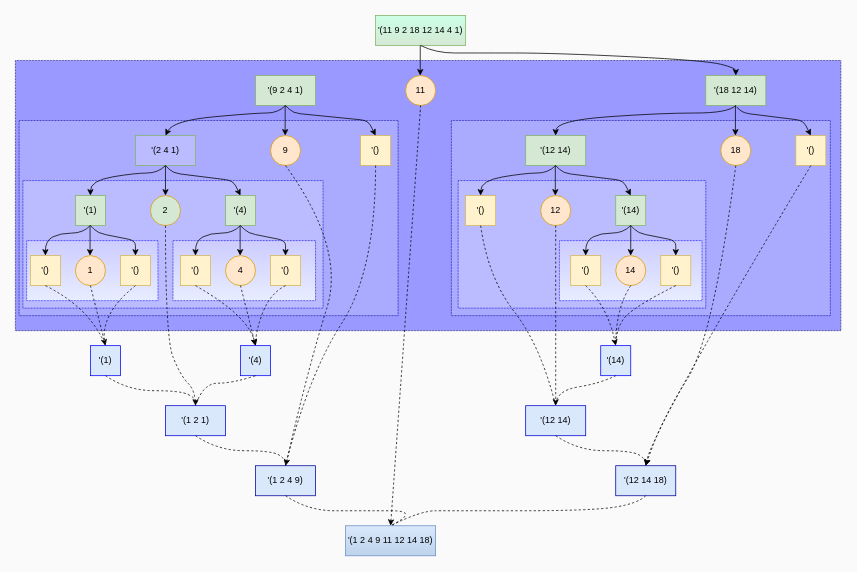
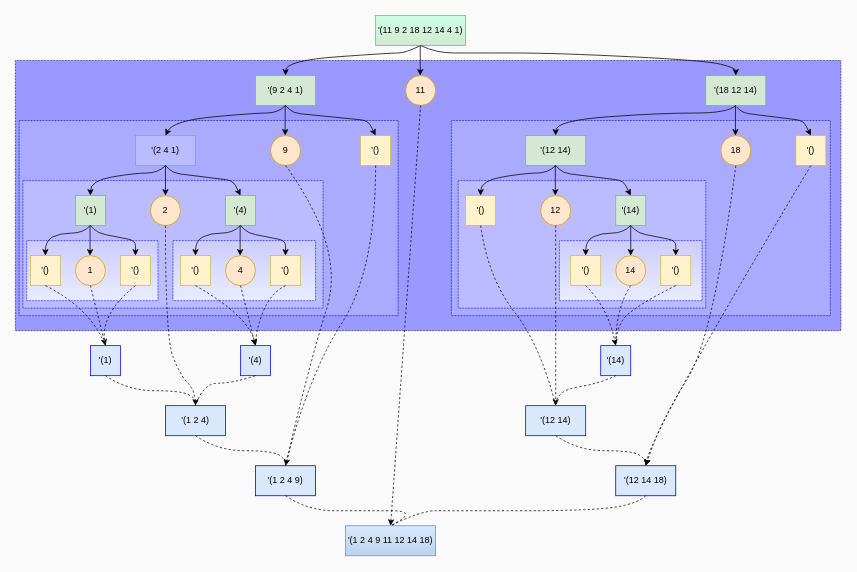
edge "'(11 9 2 18 12 14 4 1)" -> "'(9 2 4 1)": added
node "2": fillcolor #d5e8d4 -> #ffe6cc
node "'(1 2 1)": label "'(1 2 1)" -> "'(1 2 4)"
